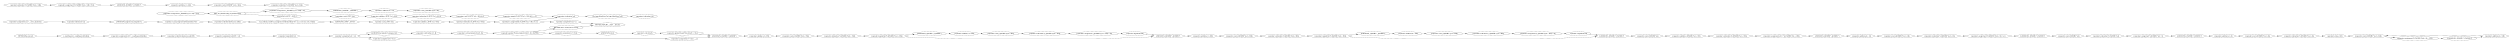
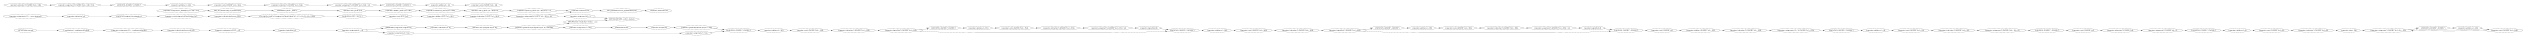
edge "(tftp_set_timeouts,tftp_set_timeouts(v4))" -> "(<operator>.assignment,*(_DWORD *)(v4 + 344) = v6)": now "(<operator>.indirection,*(_DWORD *)(v4 + 344))" -> "(<operator>.assignment,*(_DWORD *)(v4 + 344) = v6)"
edge "(<operator>.minus,-100)" -> "(<operator>.cast,(_DWORD *)(v4 + 340))": now "(<operator>.minus,-100)" -> "(<operator>.assignment,*(_DWORD *)(v4 + 8) = -100)"
